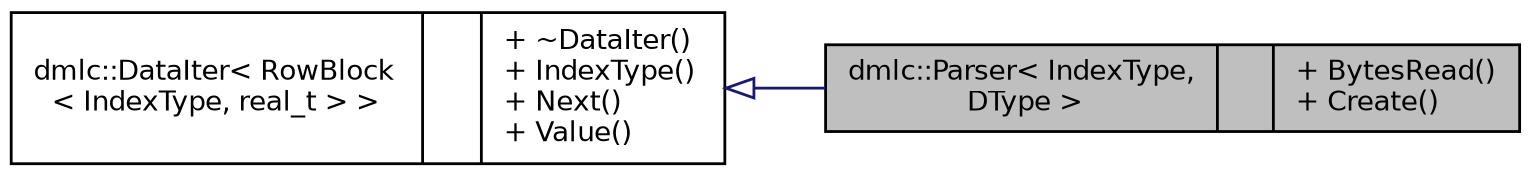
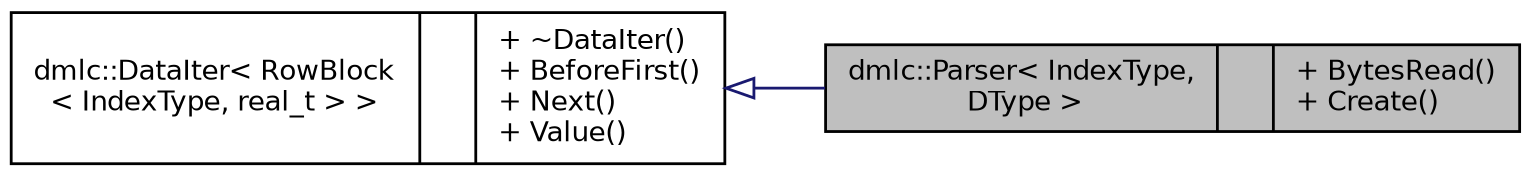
node "dmlc::DataIter< RowBlock": text "+ IndexType()" -> "+ BeforeFirst()"
